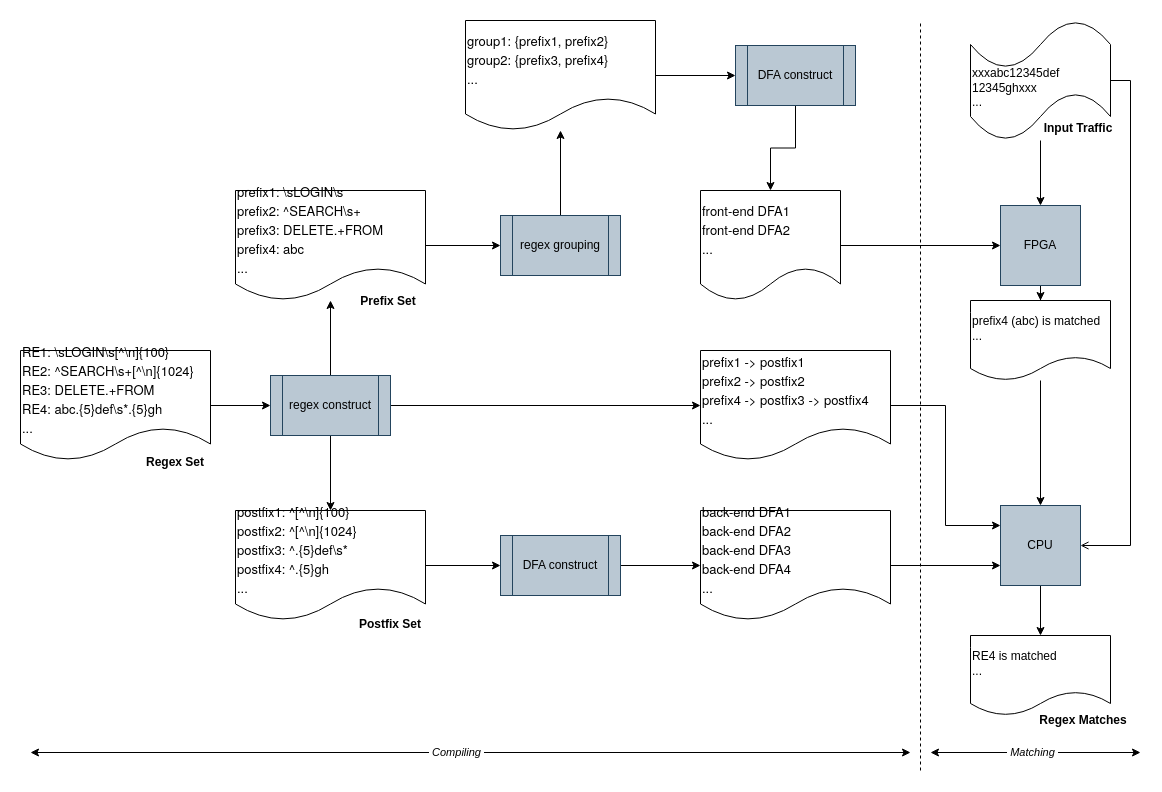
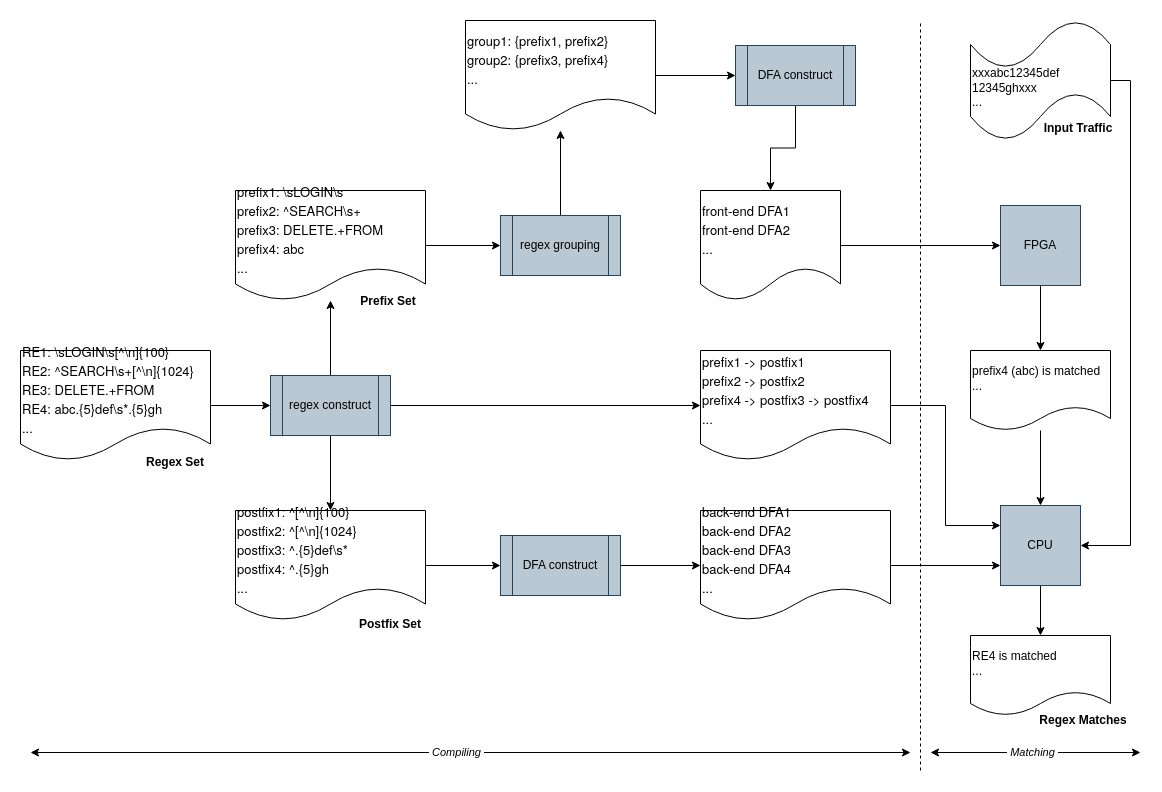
edge "xxxabc12345def 12345ghxxx ..." -> "FPGA": removed
node "prefix4 (abc) is matched ...": moved (1041, 341) -> (1041, 391)
edge "xxxabc12345def 12345ghxxx ..." -> "CPU": arrowhead open -> classic
